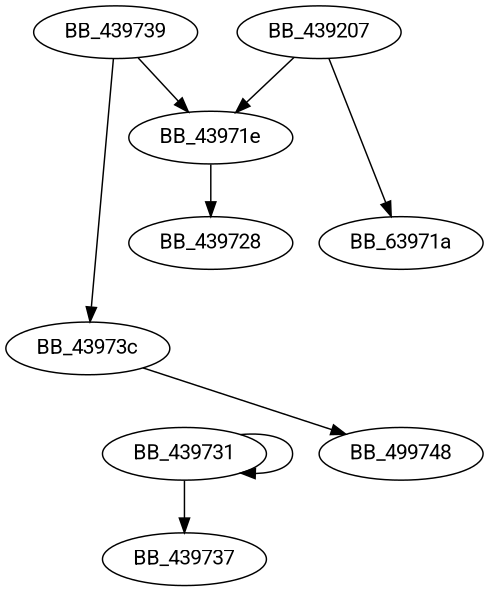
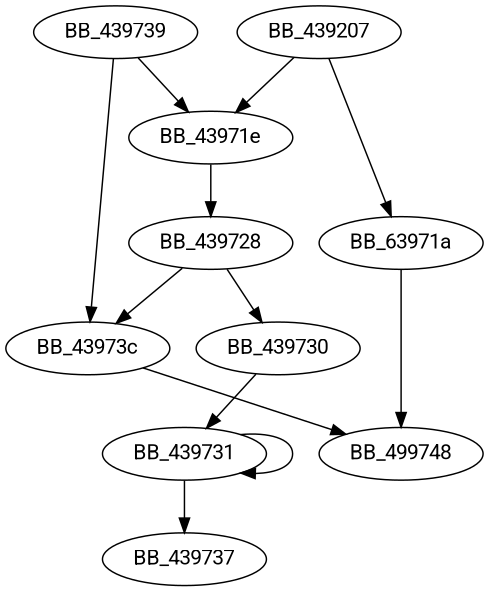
edge "BB_439728" -> "BB_43973c": added
edge "BB_63971a" -> "BB_499748": added
node "BB_439730": added
